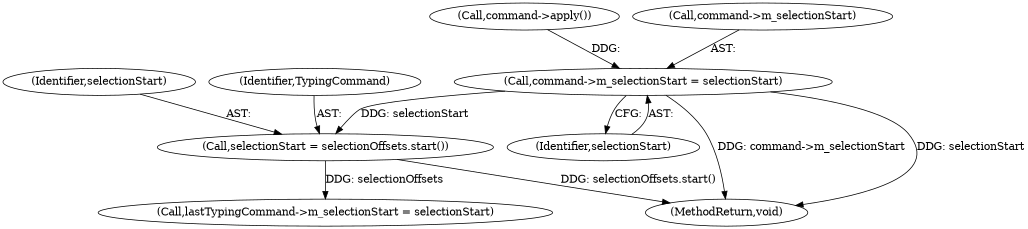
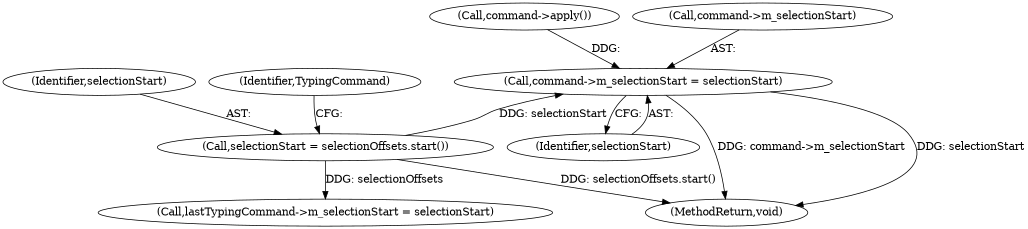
edge "(Call,command->m_selectionStart = selectionStart)" -> "(Call,selectionStart = selectionOffsets.start())": reversed
edge "(Identifier,TypingCommand)" -> "(Call,selectionStart = selectionOffsets.start())": label "AST: " -> "CFG: "
